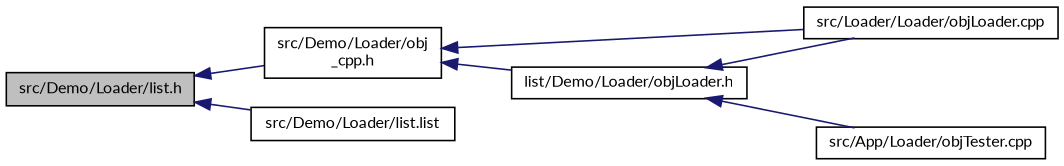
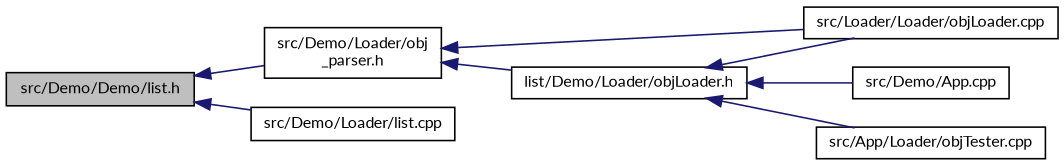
node "src/Demo/Loader/obj _cpp.h": label "src/Demo/Loader/obj _cpp.h" -> "src/Demo/Loader/obj _parser.h"
node "src/Demo/App.cpp": added
node "src/Demo/Loader/list.h": label "src/Demo/Loader/list.h" -> "src/Demo/Demo/list.h"
node "src/Demo/Loader/list.list": label "src/Demo/Loader/list.list" -> "src/Demo/Loader/list.cpp"
